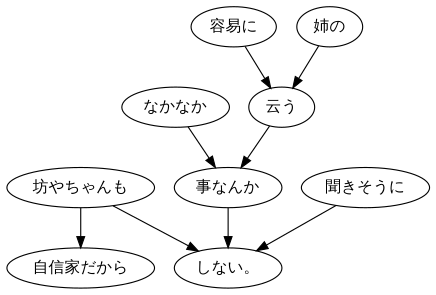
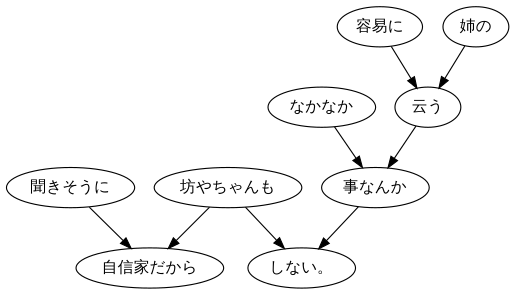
edge "聞きそうに" -> "しない。": now "聞きそうに" -> "自信家だから"
